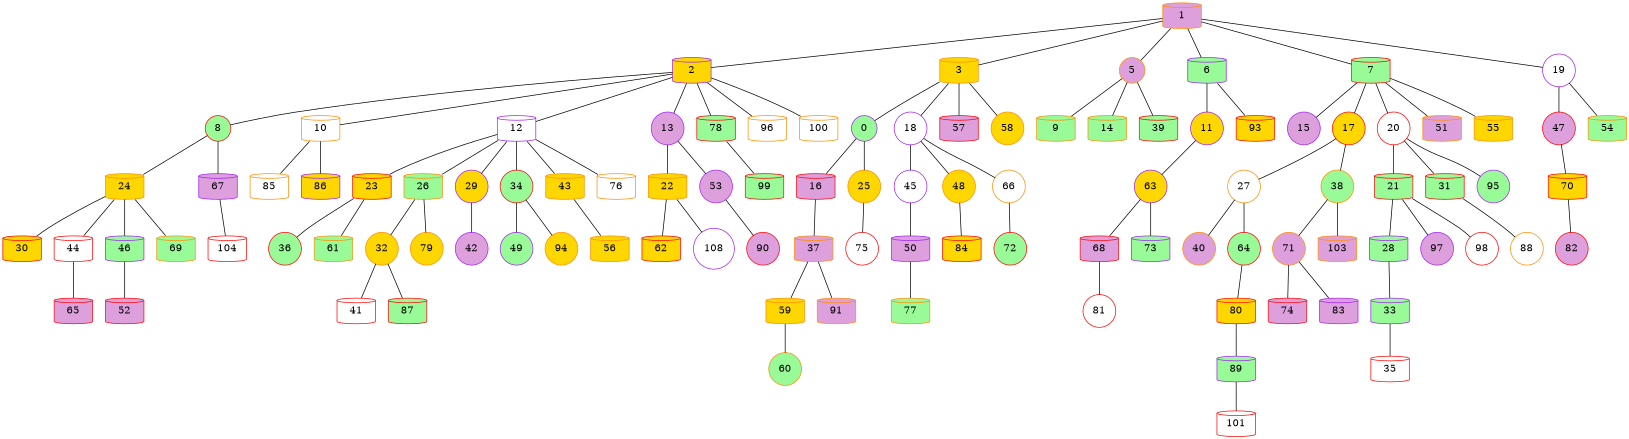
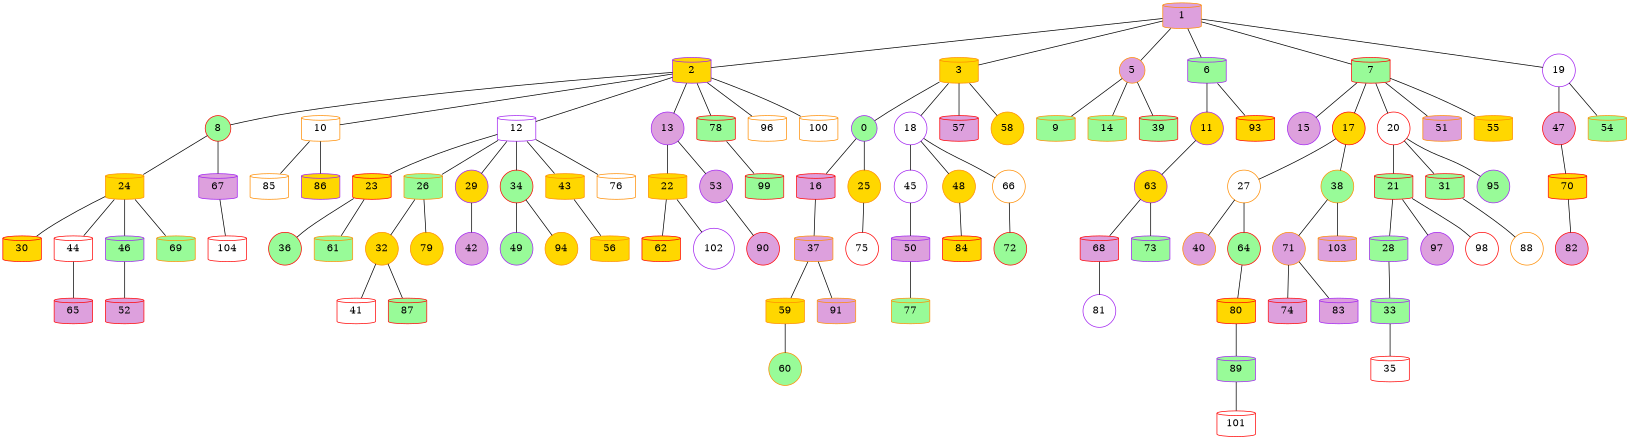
node "108": label "108" -> "102"
node "81": color red -> purple
